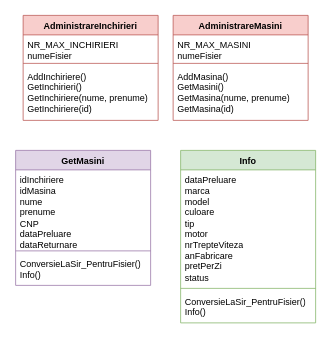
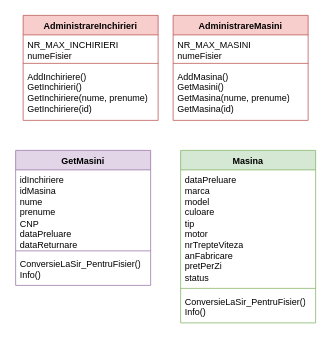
node "Info": label "Info" -> "Masina"
